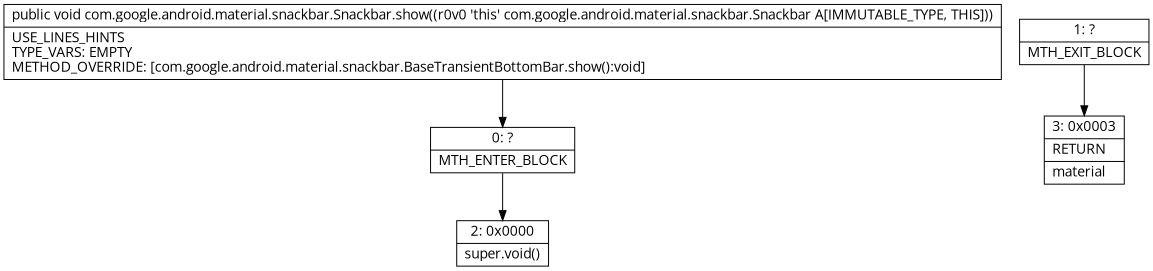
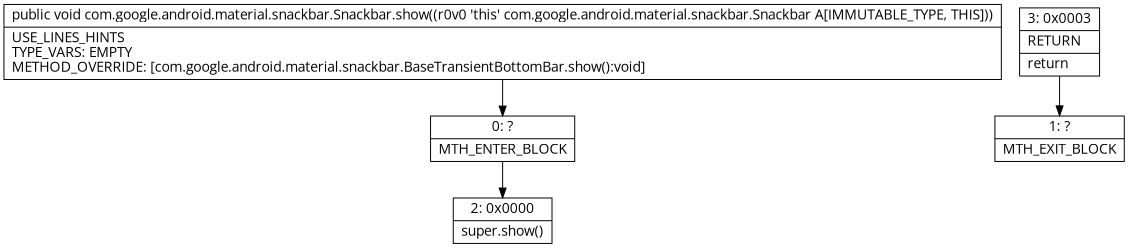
edge "1: ?" -> "3: 0x0003": reversed
node "3: 0x0003": text "material" -> "return"
node "2: 0x0000": text "super.void()" -> "super.show()"
